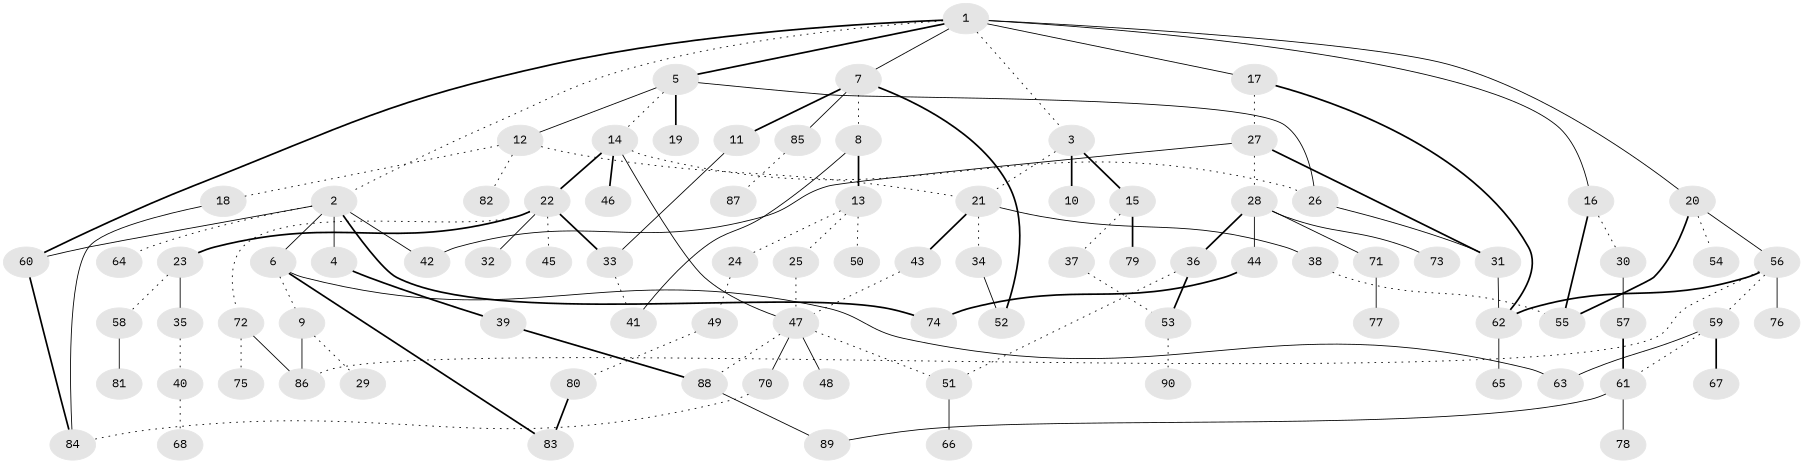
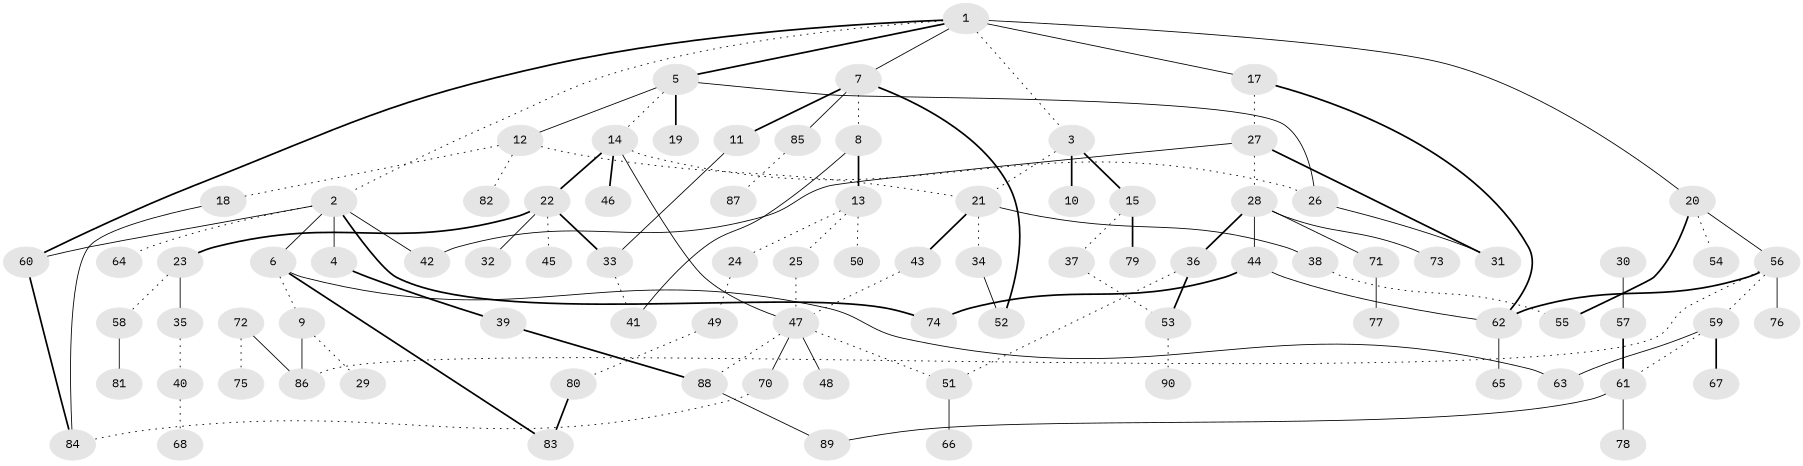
node "16": removed
edge "22" -- "72": removed
edge "31" -- "62": now "44" -- "62"
